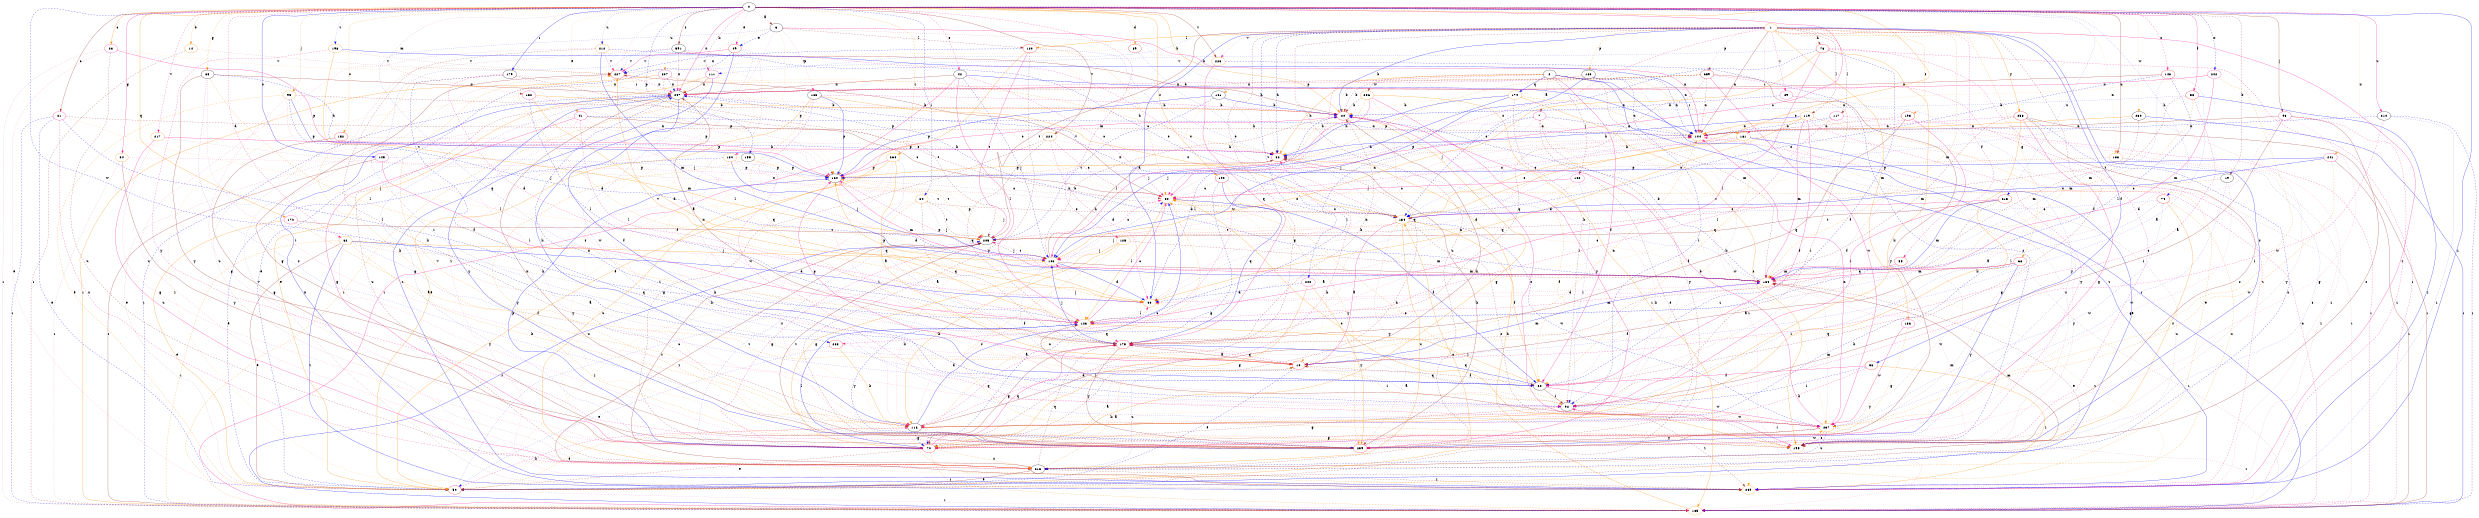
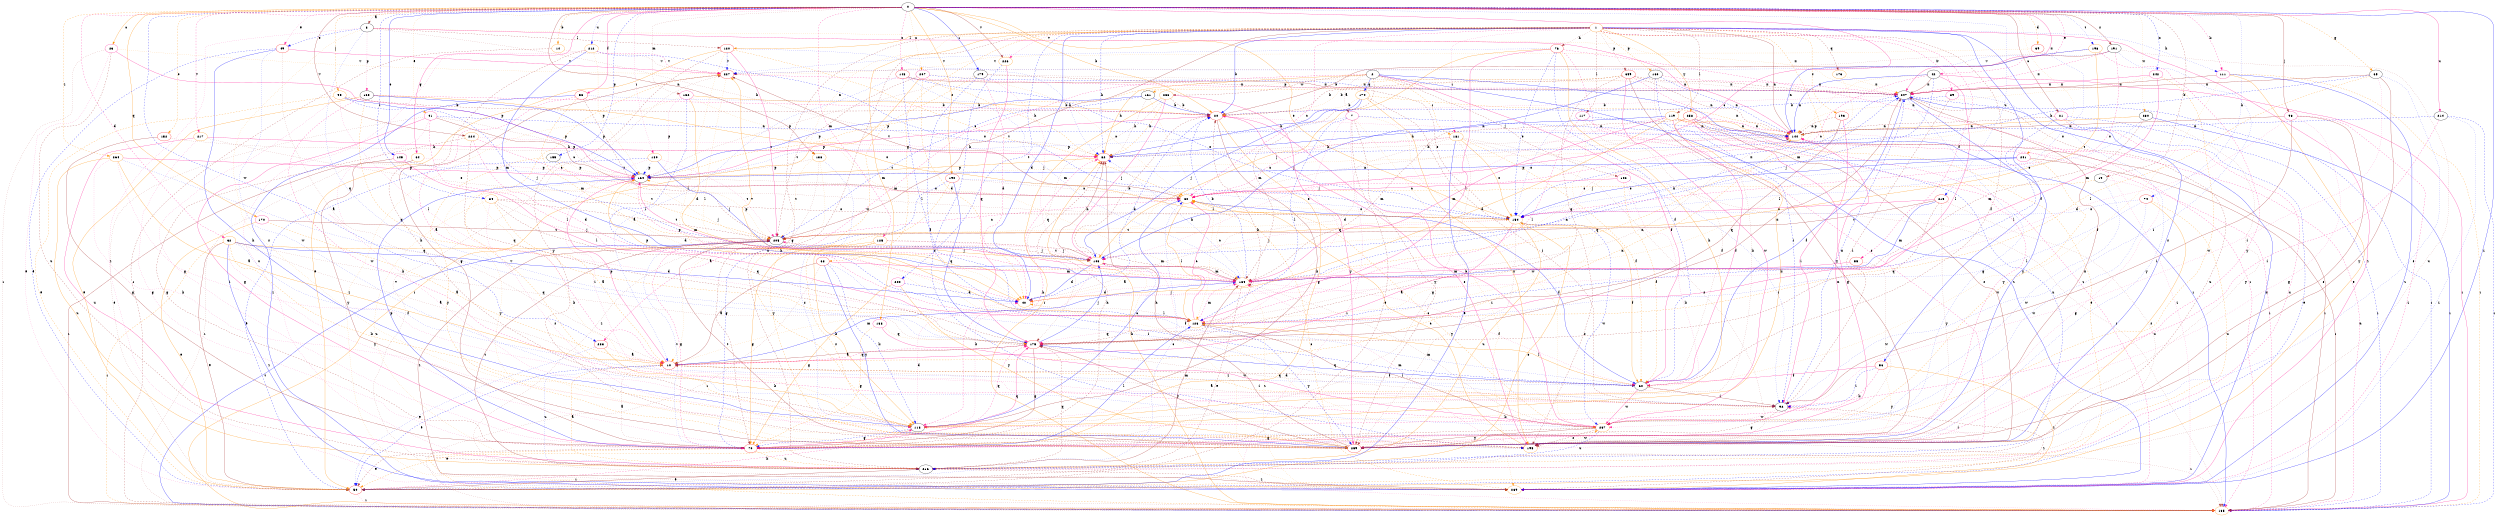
node "591": label "591" -> "191"
node "173": added
